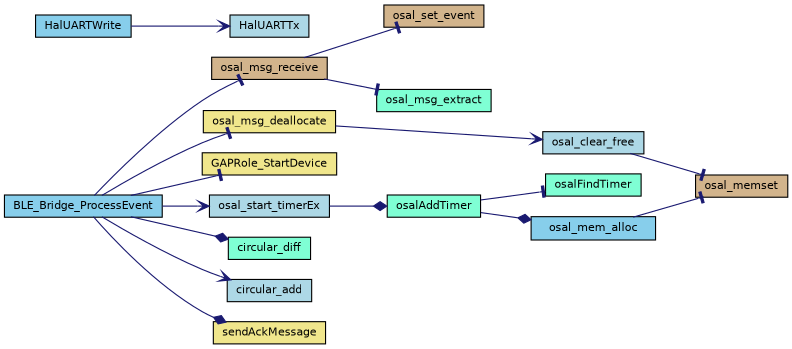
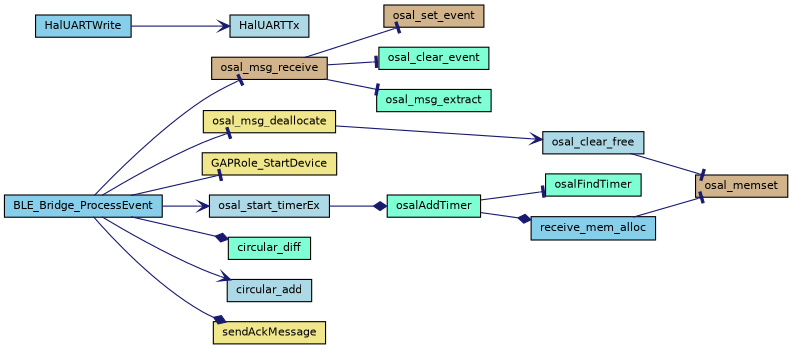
node "osal_clear_event": added
node "osal_mem_alloc": label "osal_mem_alloc" -> "receive_mem_alloc"
